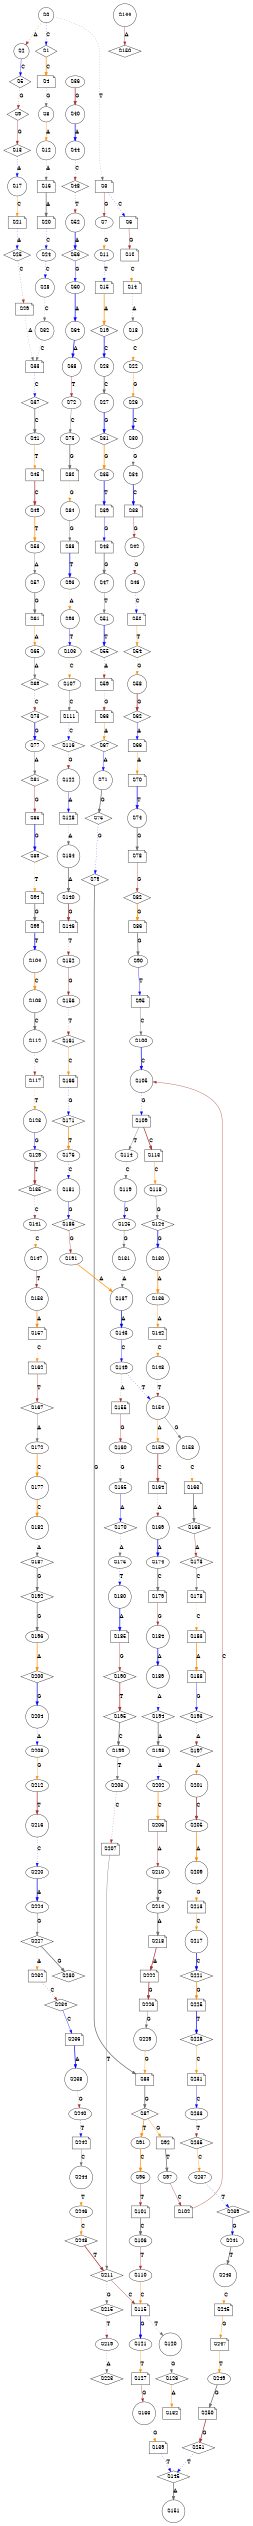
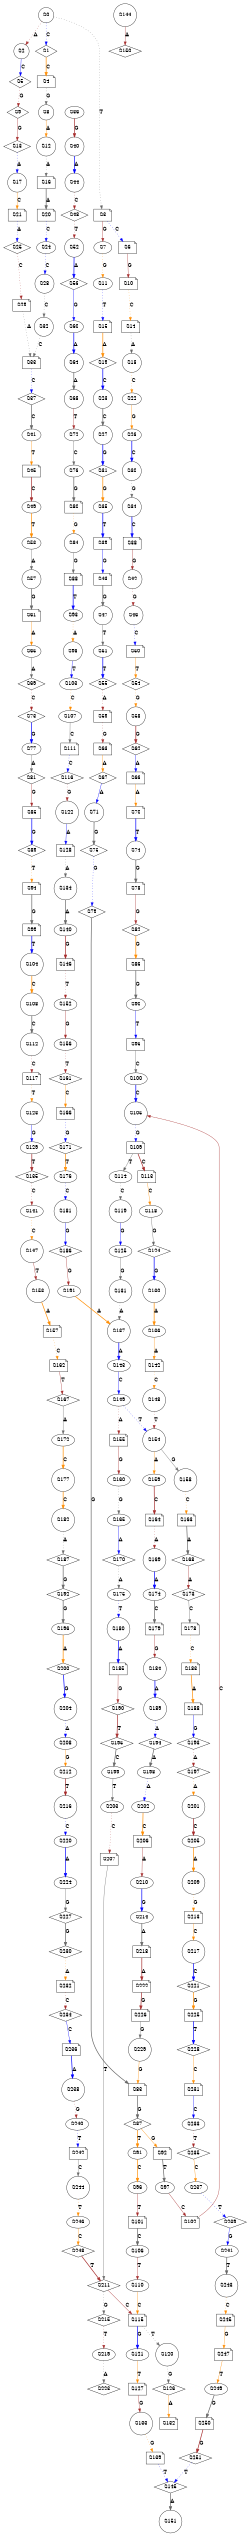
edge "S64" -> "S68": color blue -> gray40
edge "S210" -> "S214": color gray40 -> blue
edge "S227" -> "S232": now "S230" -> "S232"
